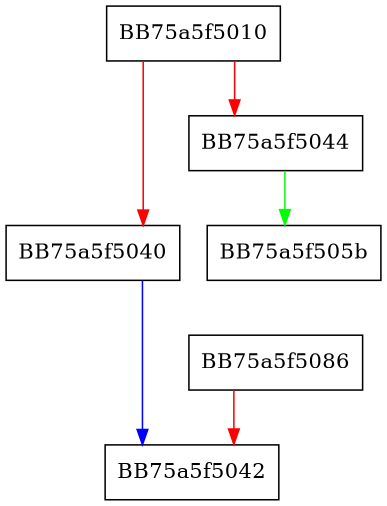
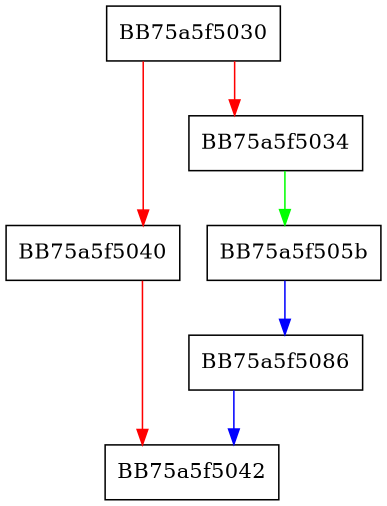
node "BB75a5f5010": label "BB75a5f5010" -> "BB75a5f5030"
node "BB75a5f5044": label "BB75a5f5044" -> "BB75a5f5034"
edge "BB75a5f505b" -> "BB75a5f5086": added
edge "BB75a5f5040" -> "BB75a5f5042": color blue -> red
edge "BB75a5f5086" -> "BB75a5f5042": color red -> blue
